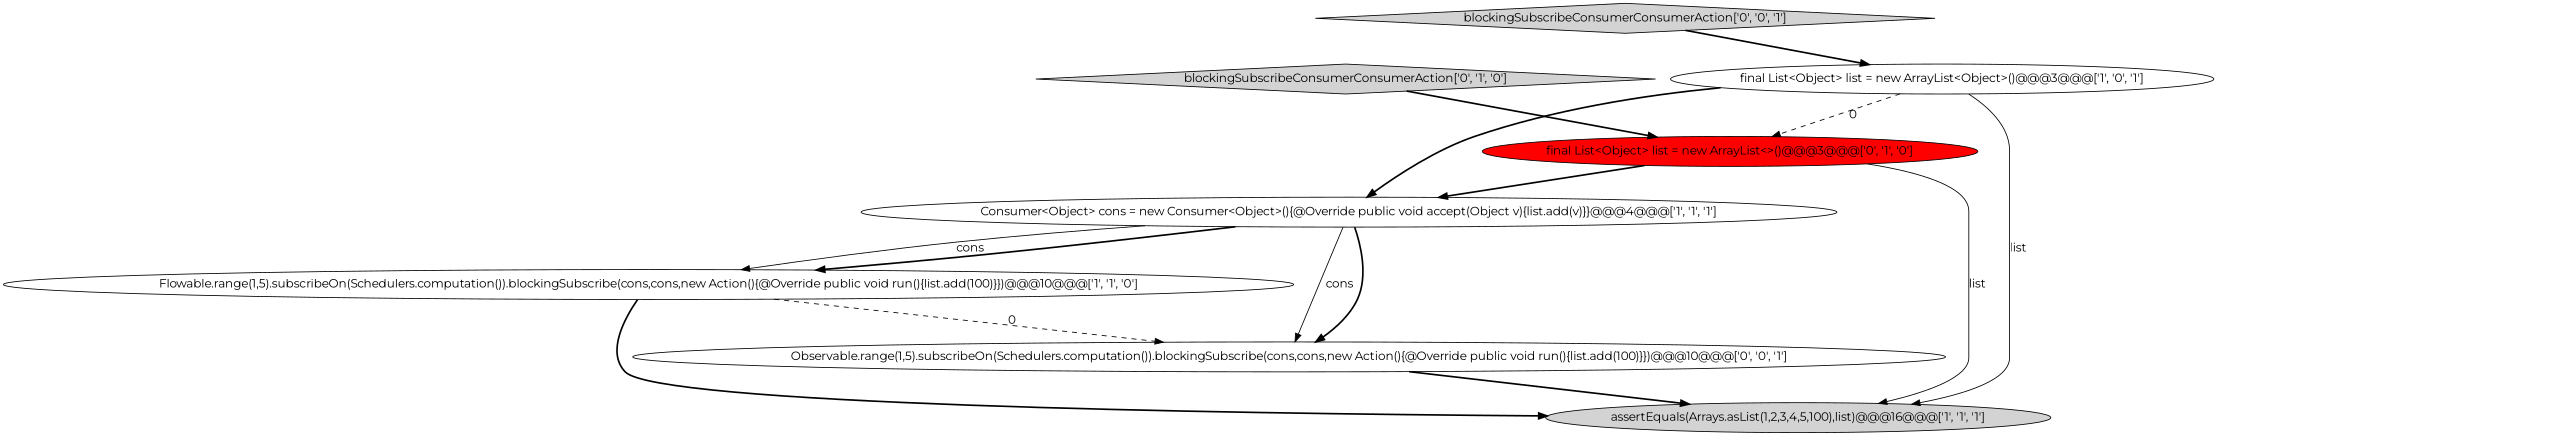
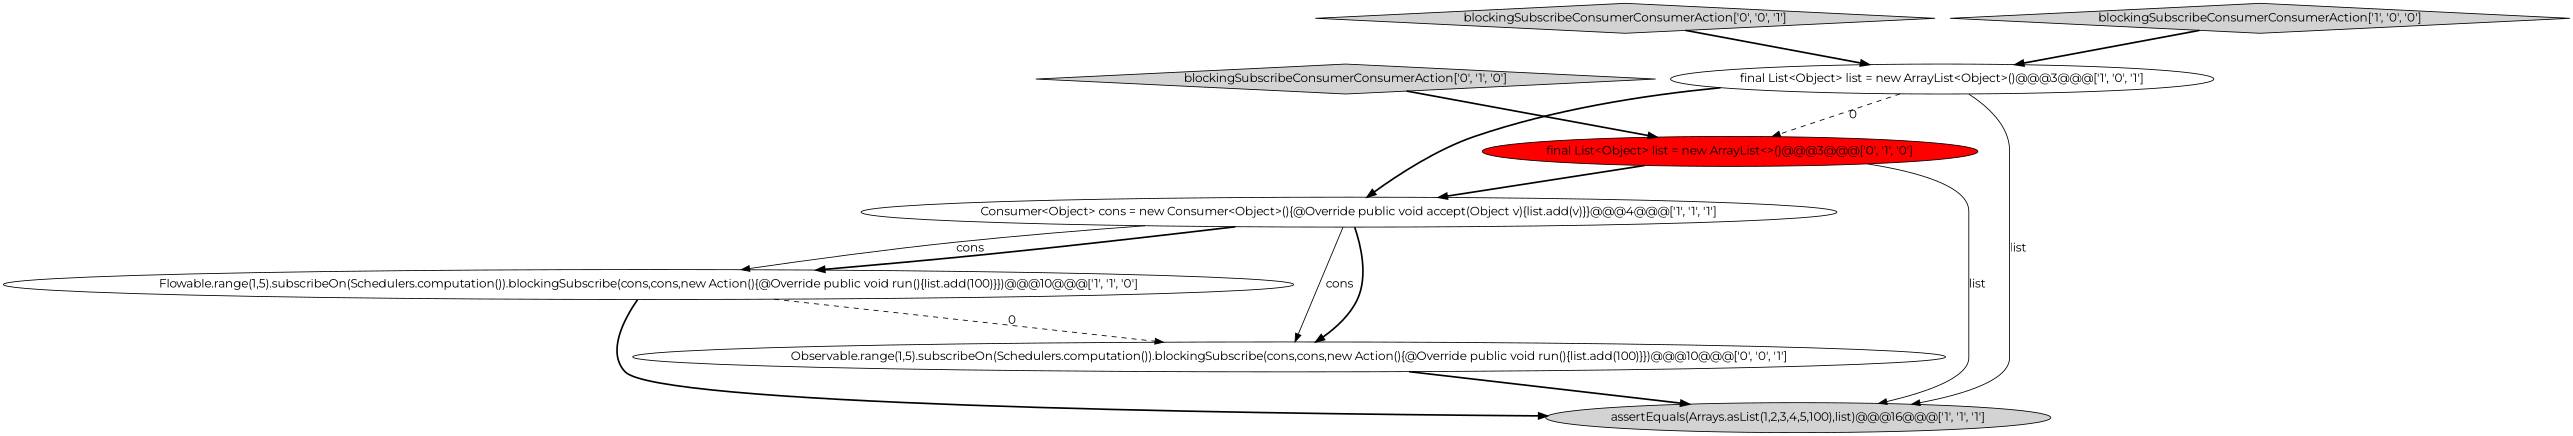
node "blockingSubscribeConsumerConsumerAction['1', '0', '0']": added
